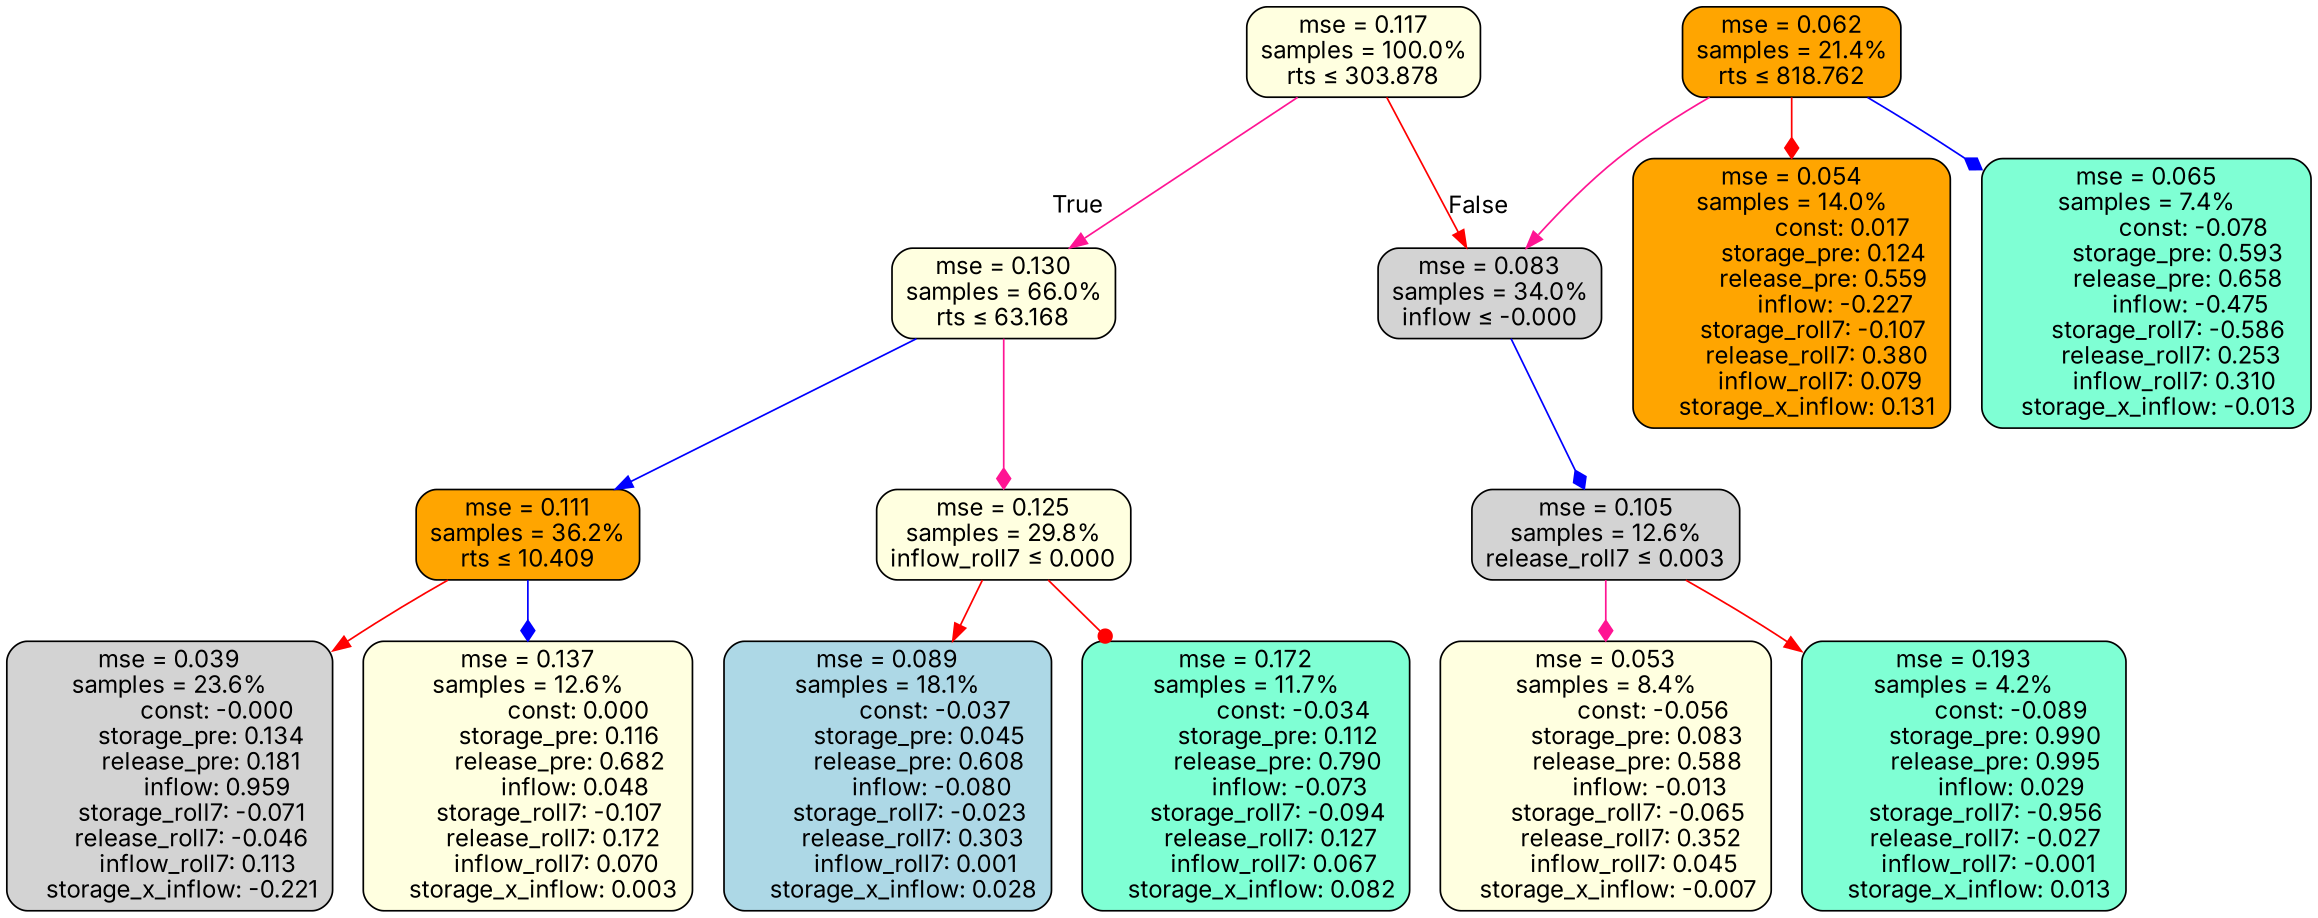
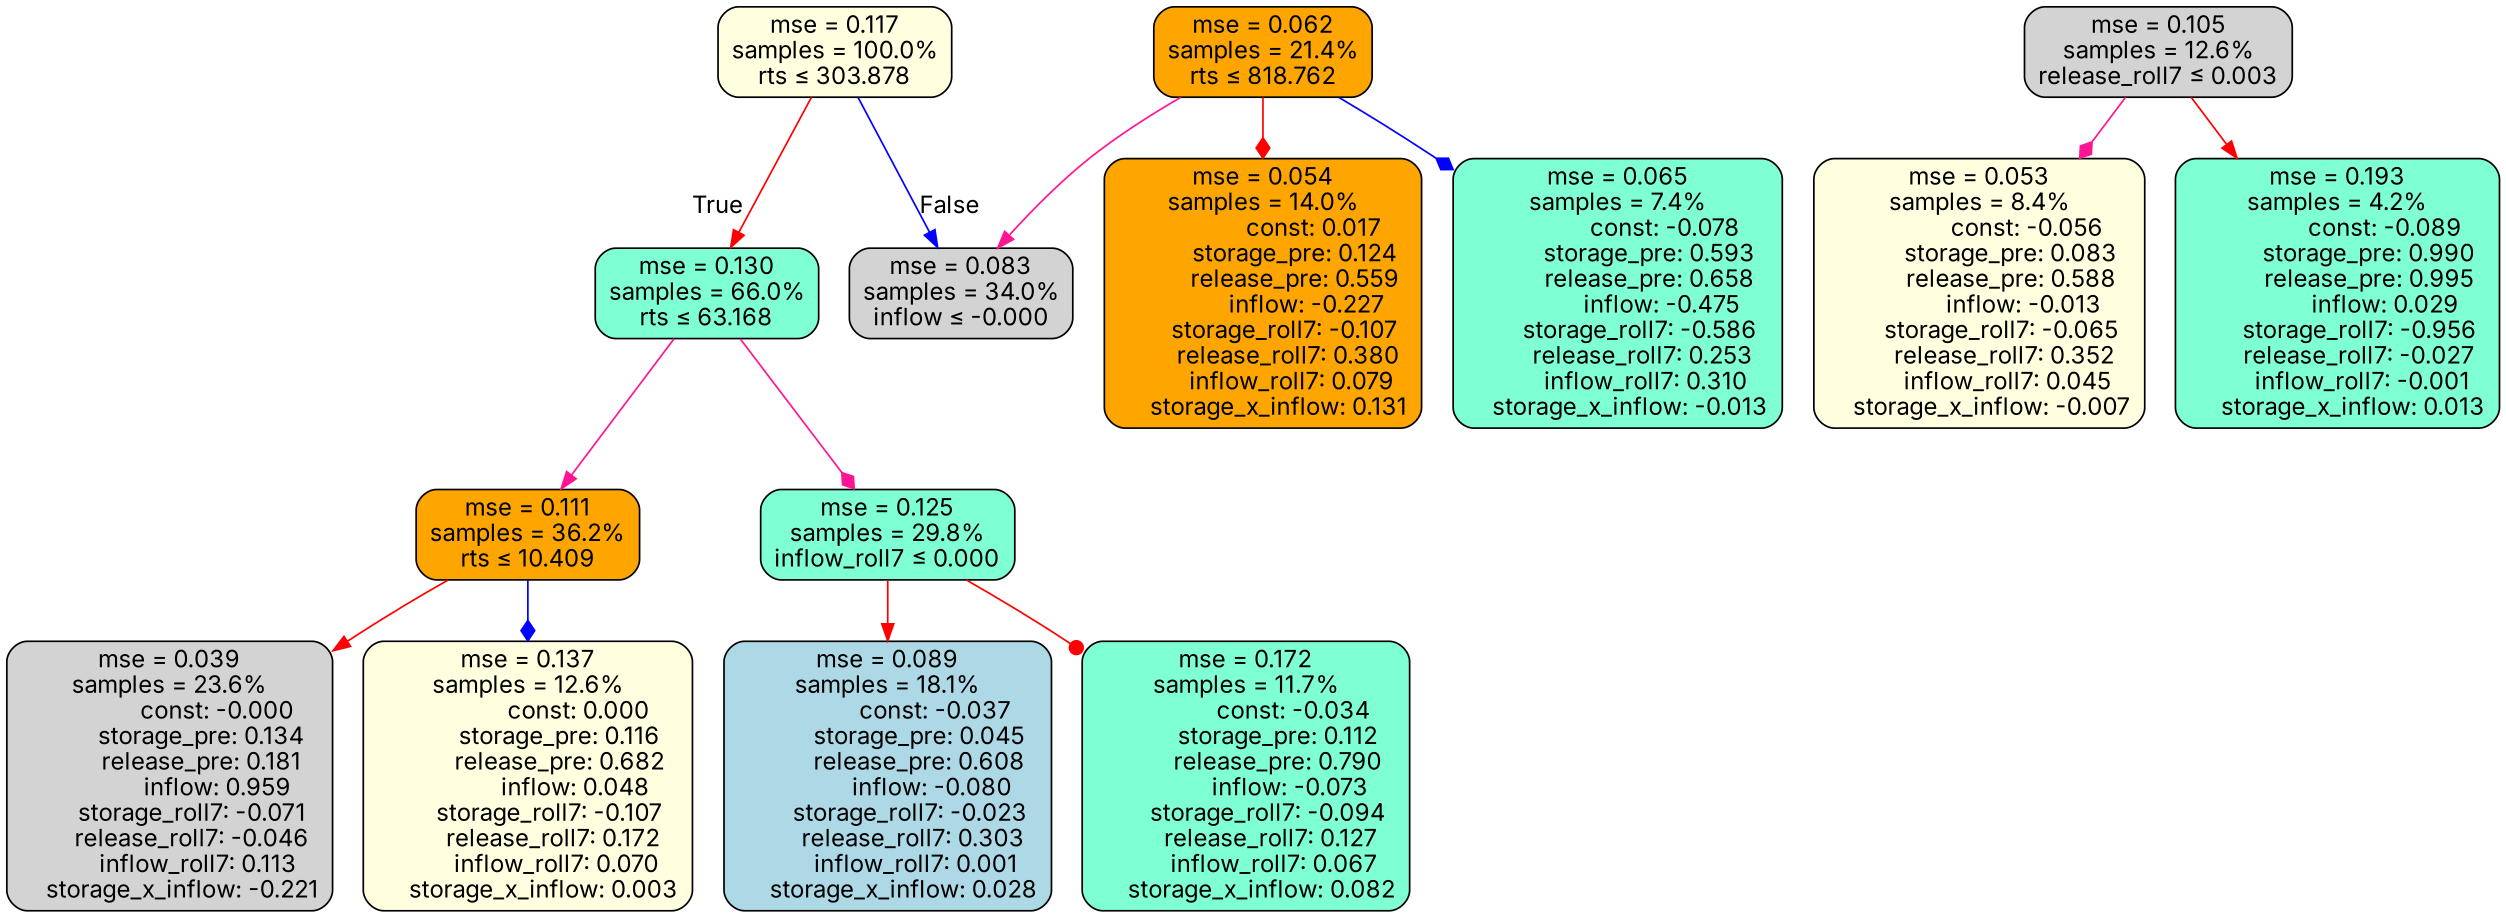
edge "mse = 0.117 samples = 100.0% rts ≤ 303.878" -> "mse = 0.083 samples = 34.0% inflow ≤ -0.000": color red -> blue
edge "mse = 0.117 samples = 100.0% rts ≤ 303.878" -> "mse = 0.130 samples = 66.0% rts ≤ 63.168": color deeppink -> red
node "mse = 0.130 samples = 66.0% rts ≤ 63.168": fillcolor lightyellow -> aquamarine
edge "mse = 0.083 samples = 34.0% inflow ≤ -0.000" -> "mse = 0.105 samples = 12.6% release_roll7 ≤ 0.003": removed
edge "mse = 0.130 samples = 66.0% rts ≤ 63.168" -> "mse = 0.111 samples = 36.2% rts ≤ 10.409": color blue -> deeppink
node "mse = 0.125 samples = 29.8% inflow_roll7 ≤ 0.000": fillcolor lightyellow -> aquamarine
